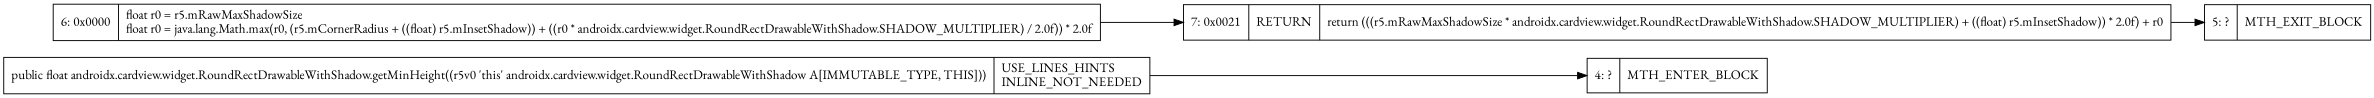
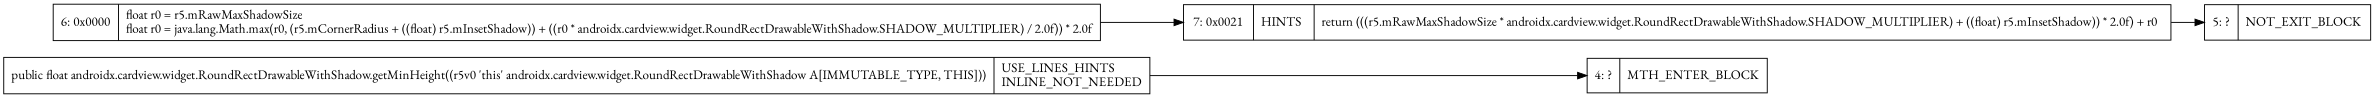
node "7: 0x0021": text "RETURN" -> "HINTS"
node "5: ?": text "MTH_EXIT_BLOCK" -> "NOT_EXIT_BLOCK"
